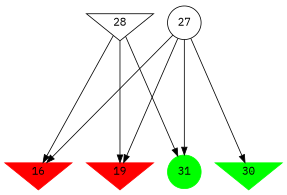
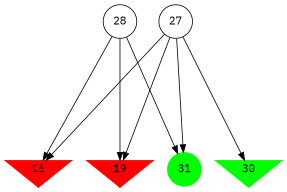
node "28": shape invtriangle -> circle
